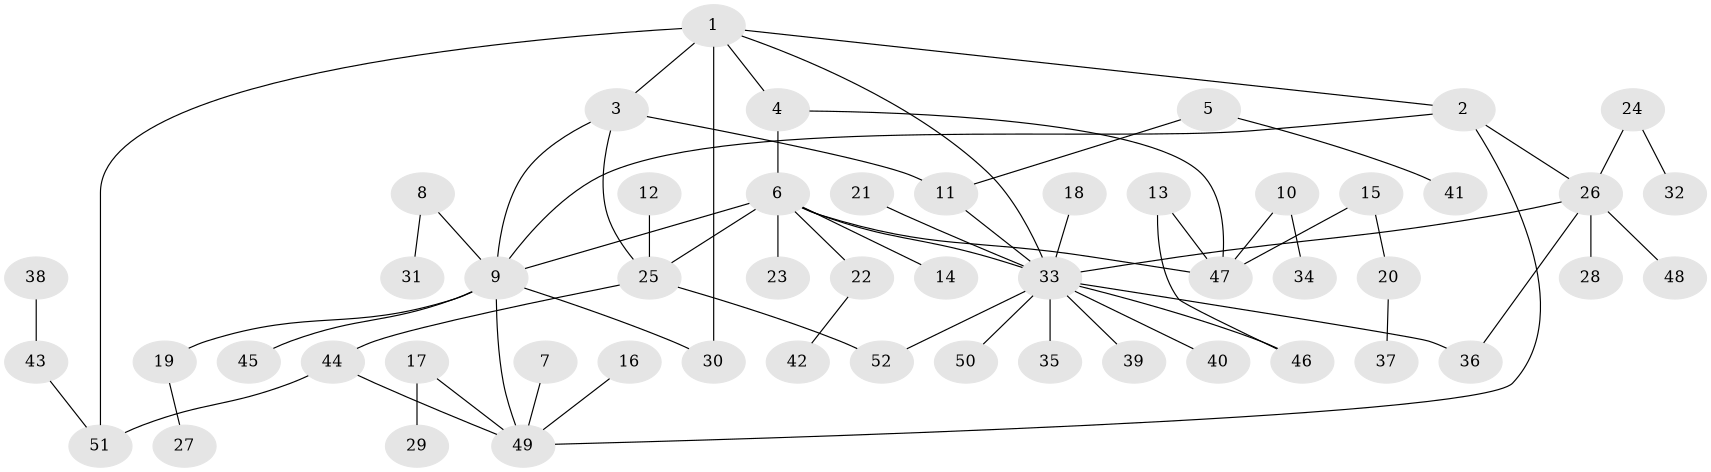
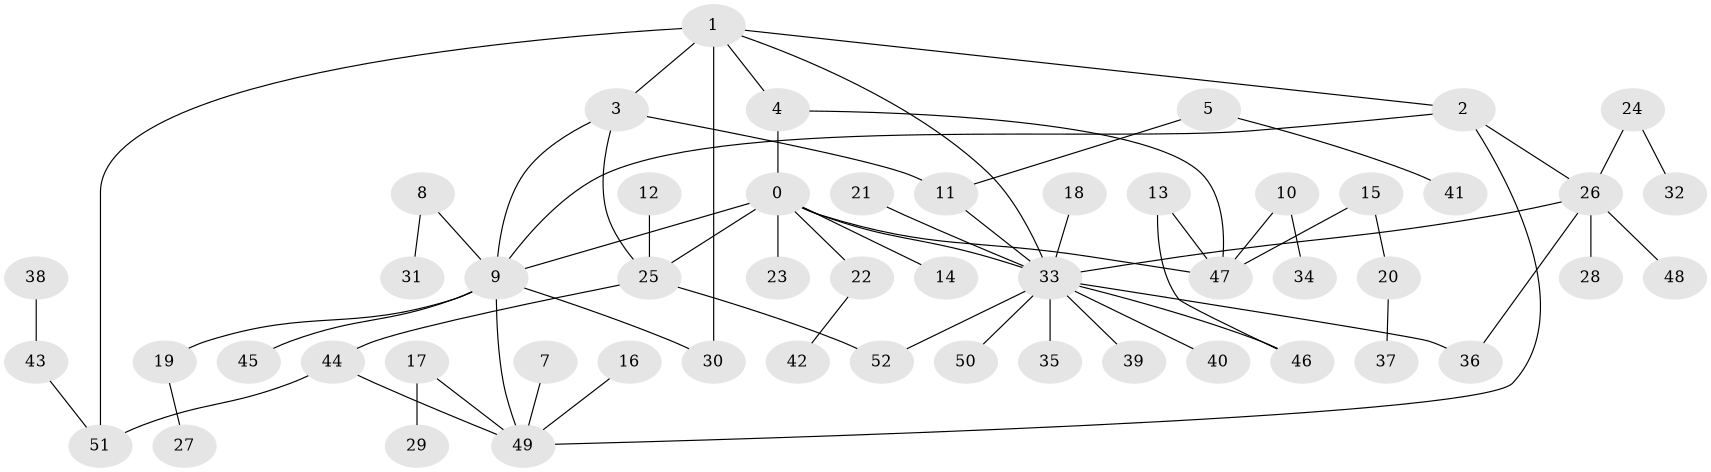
node "6": label "6" -> "0"
